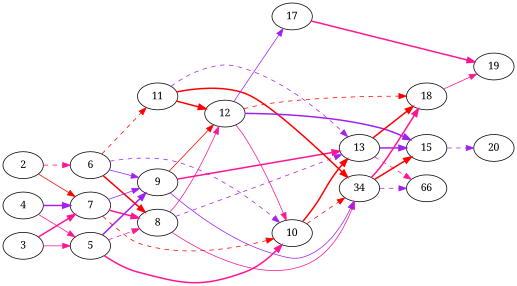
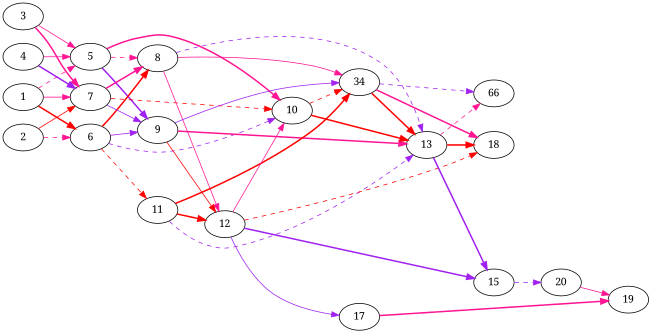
edge "18" -> "19": now "20" -> "19"
node "1": added
edge "34" -> "15": now "34" -> "13"
